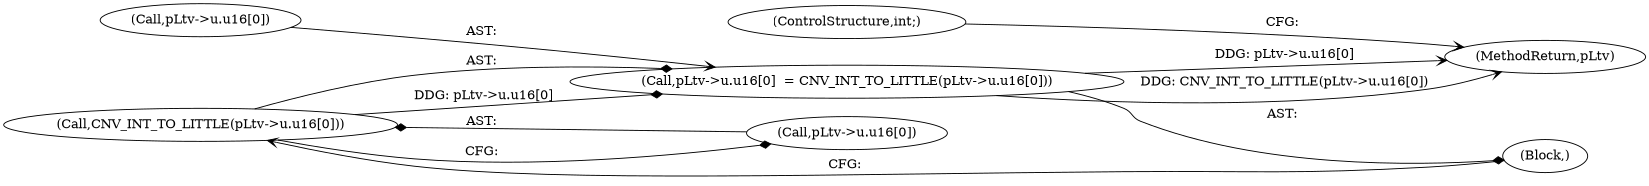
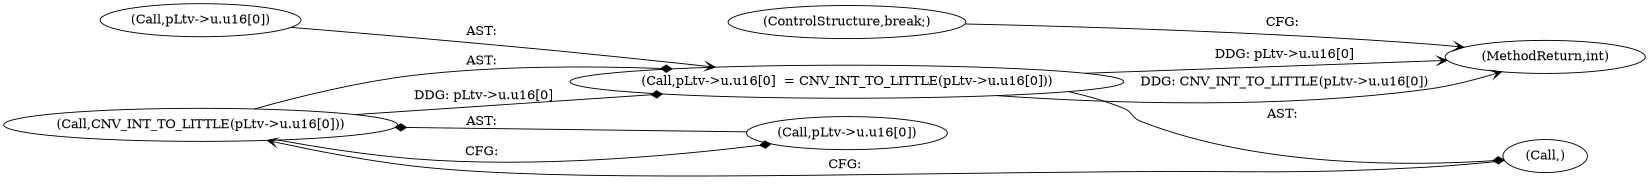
node "(ControlStructure,int;)": label "(ControlStructure,int;)" -> "(ControlStructure,break;)"
node "(MethodReturn,pLtv)": label "(MethodReturn,pLtv)" -> "(MethodReturn,int)"
node "(Block,)": label "(Block,)" -> "(Call,)"
